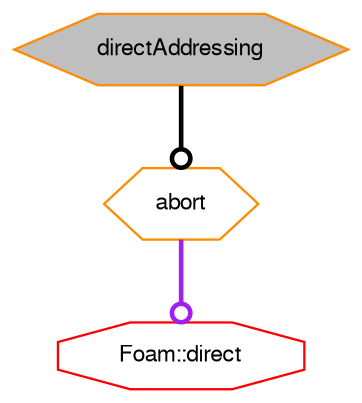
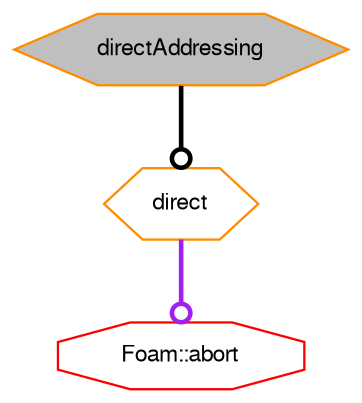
node "abort": label "abort" -> "direct"
node "Foam::direct": label "Foam::direct" -> "Foam::abort"
